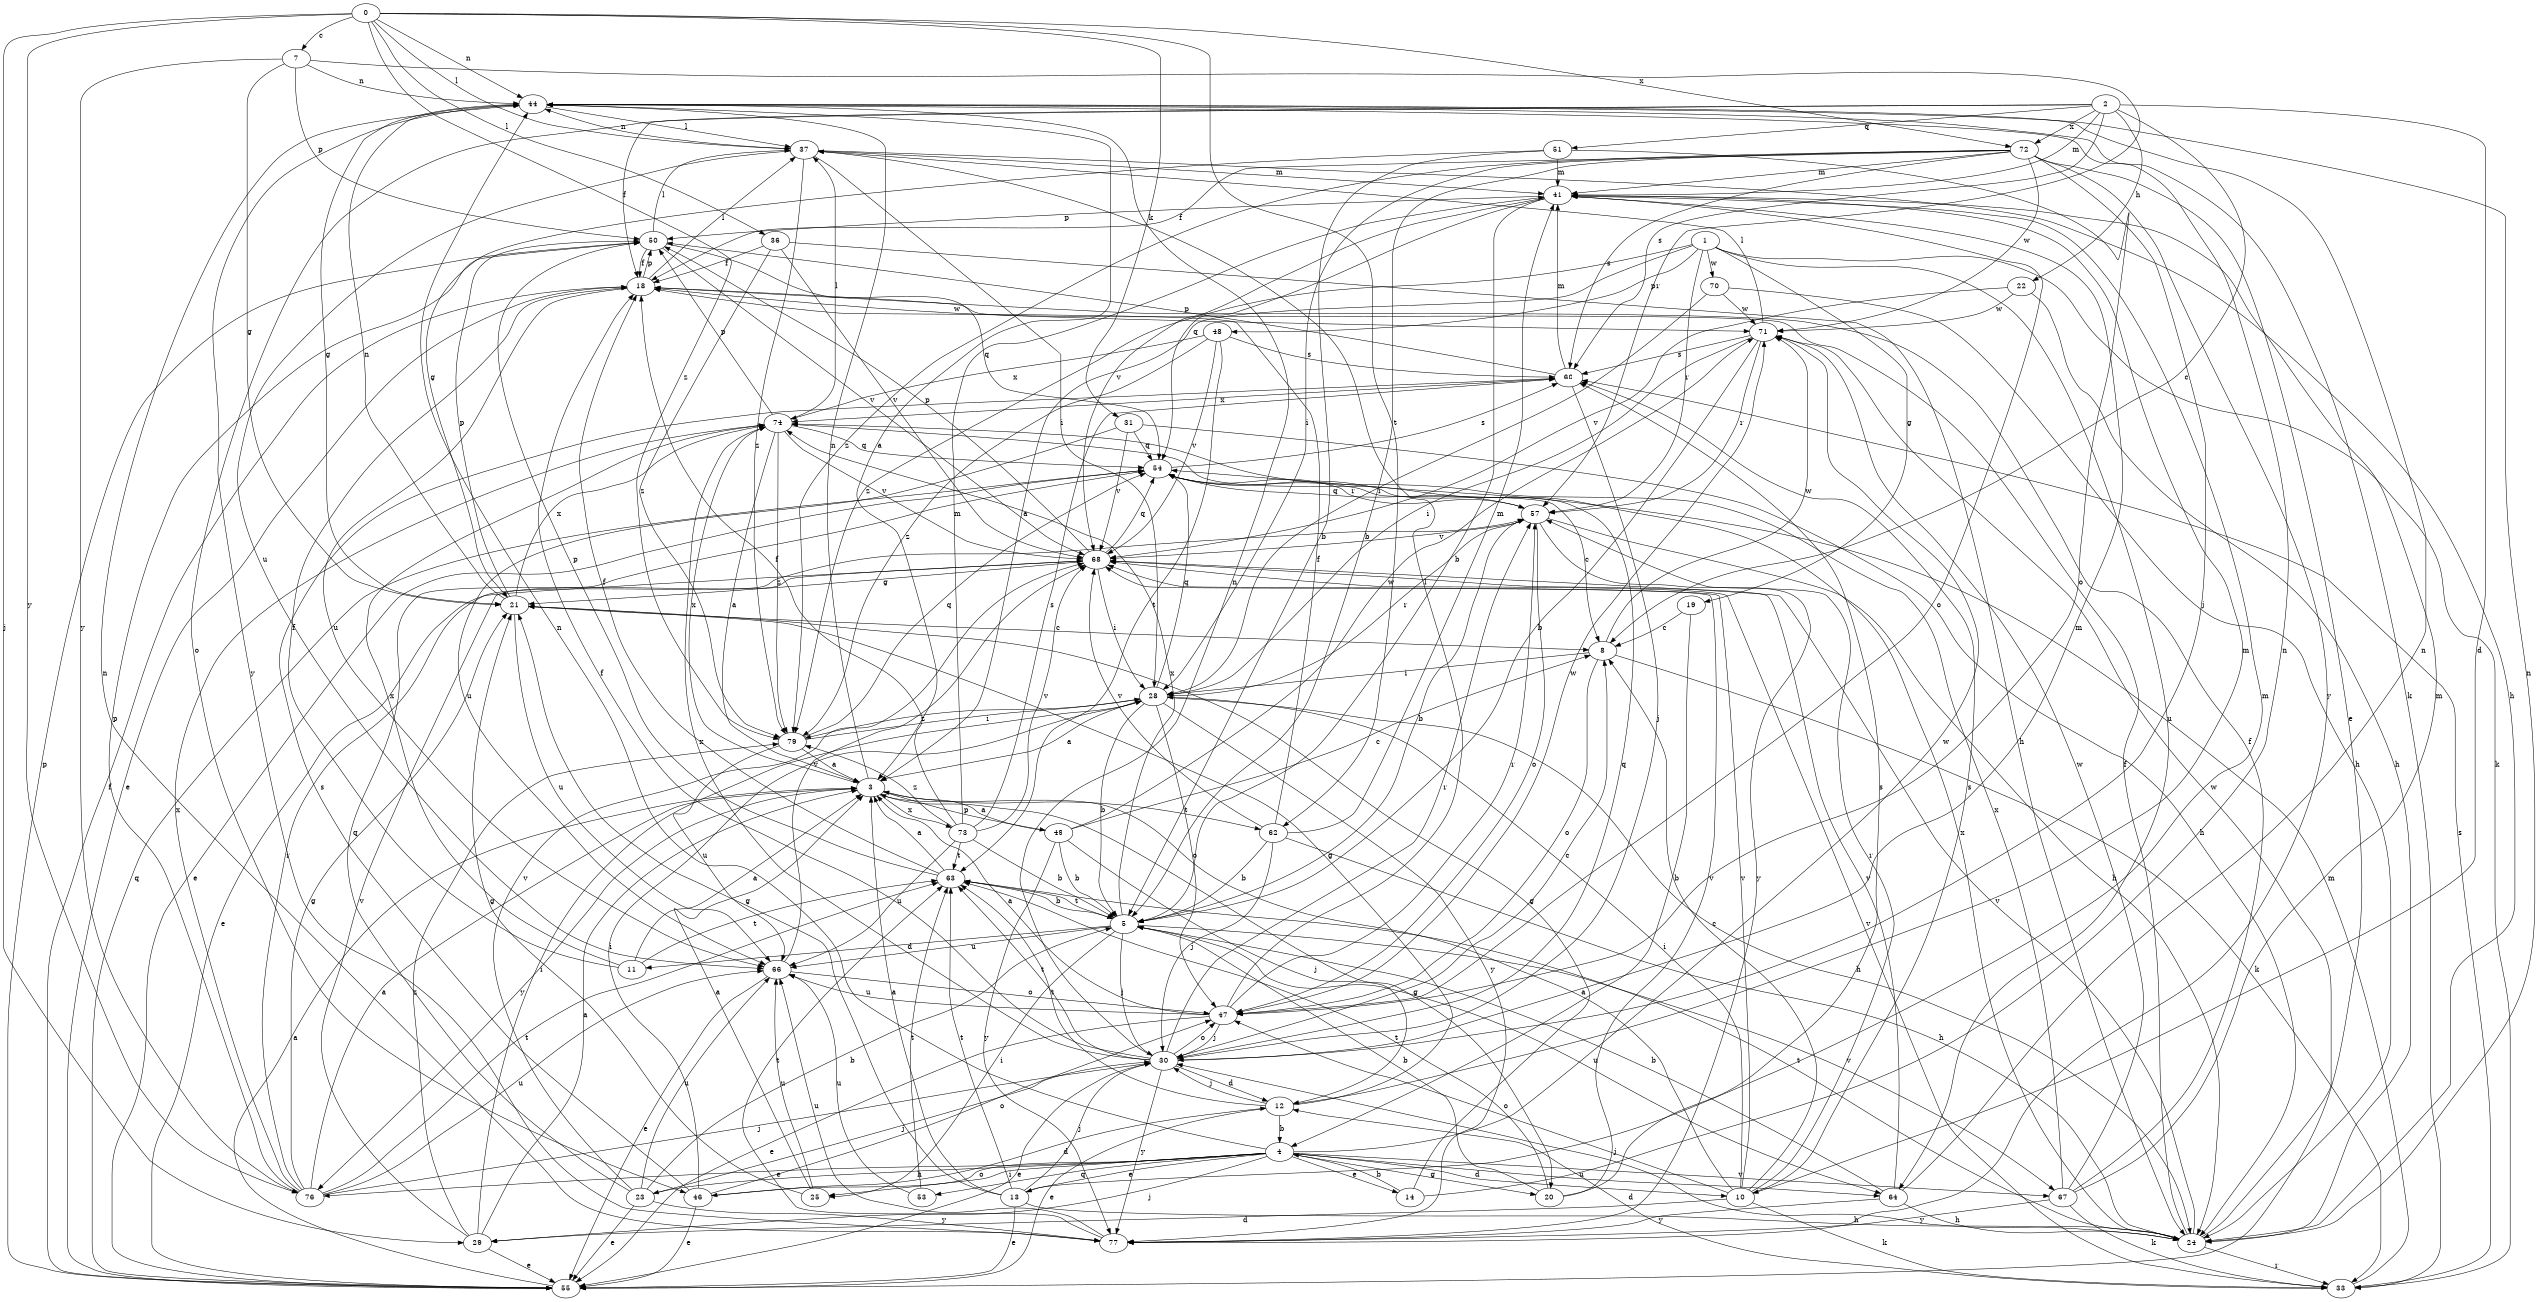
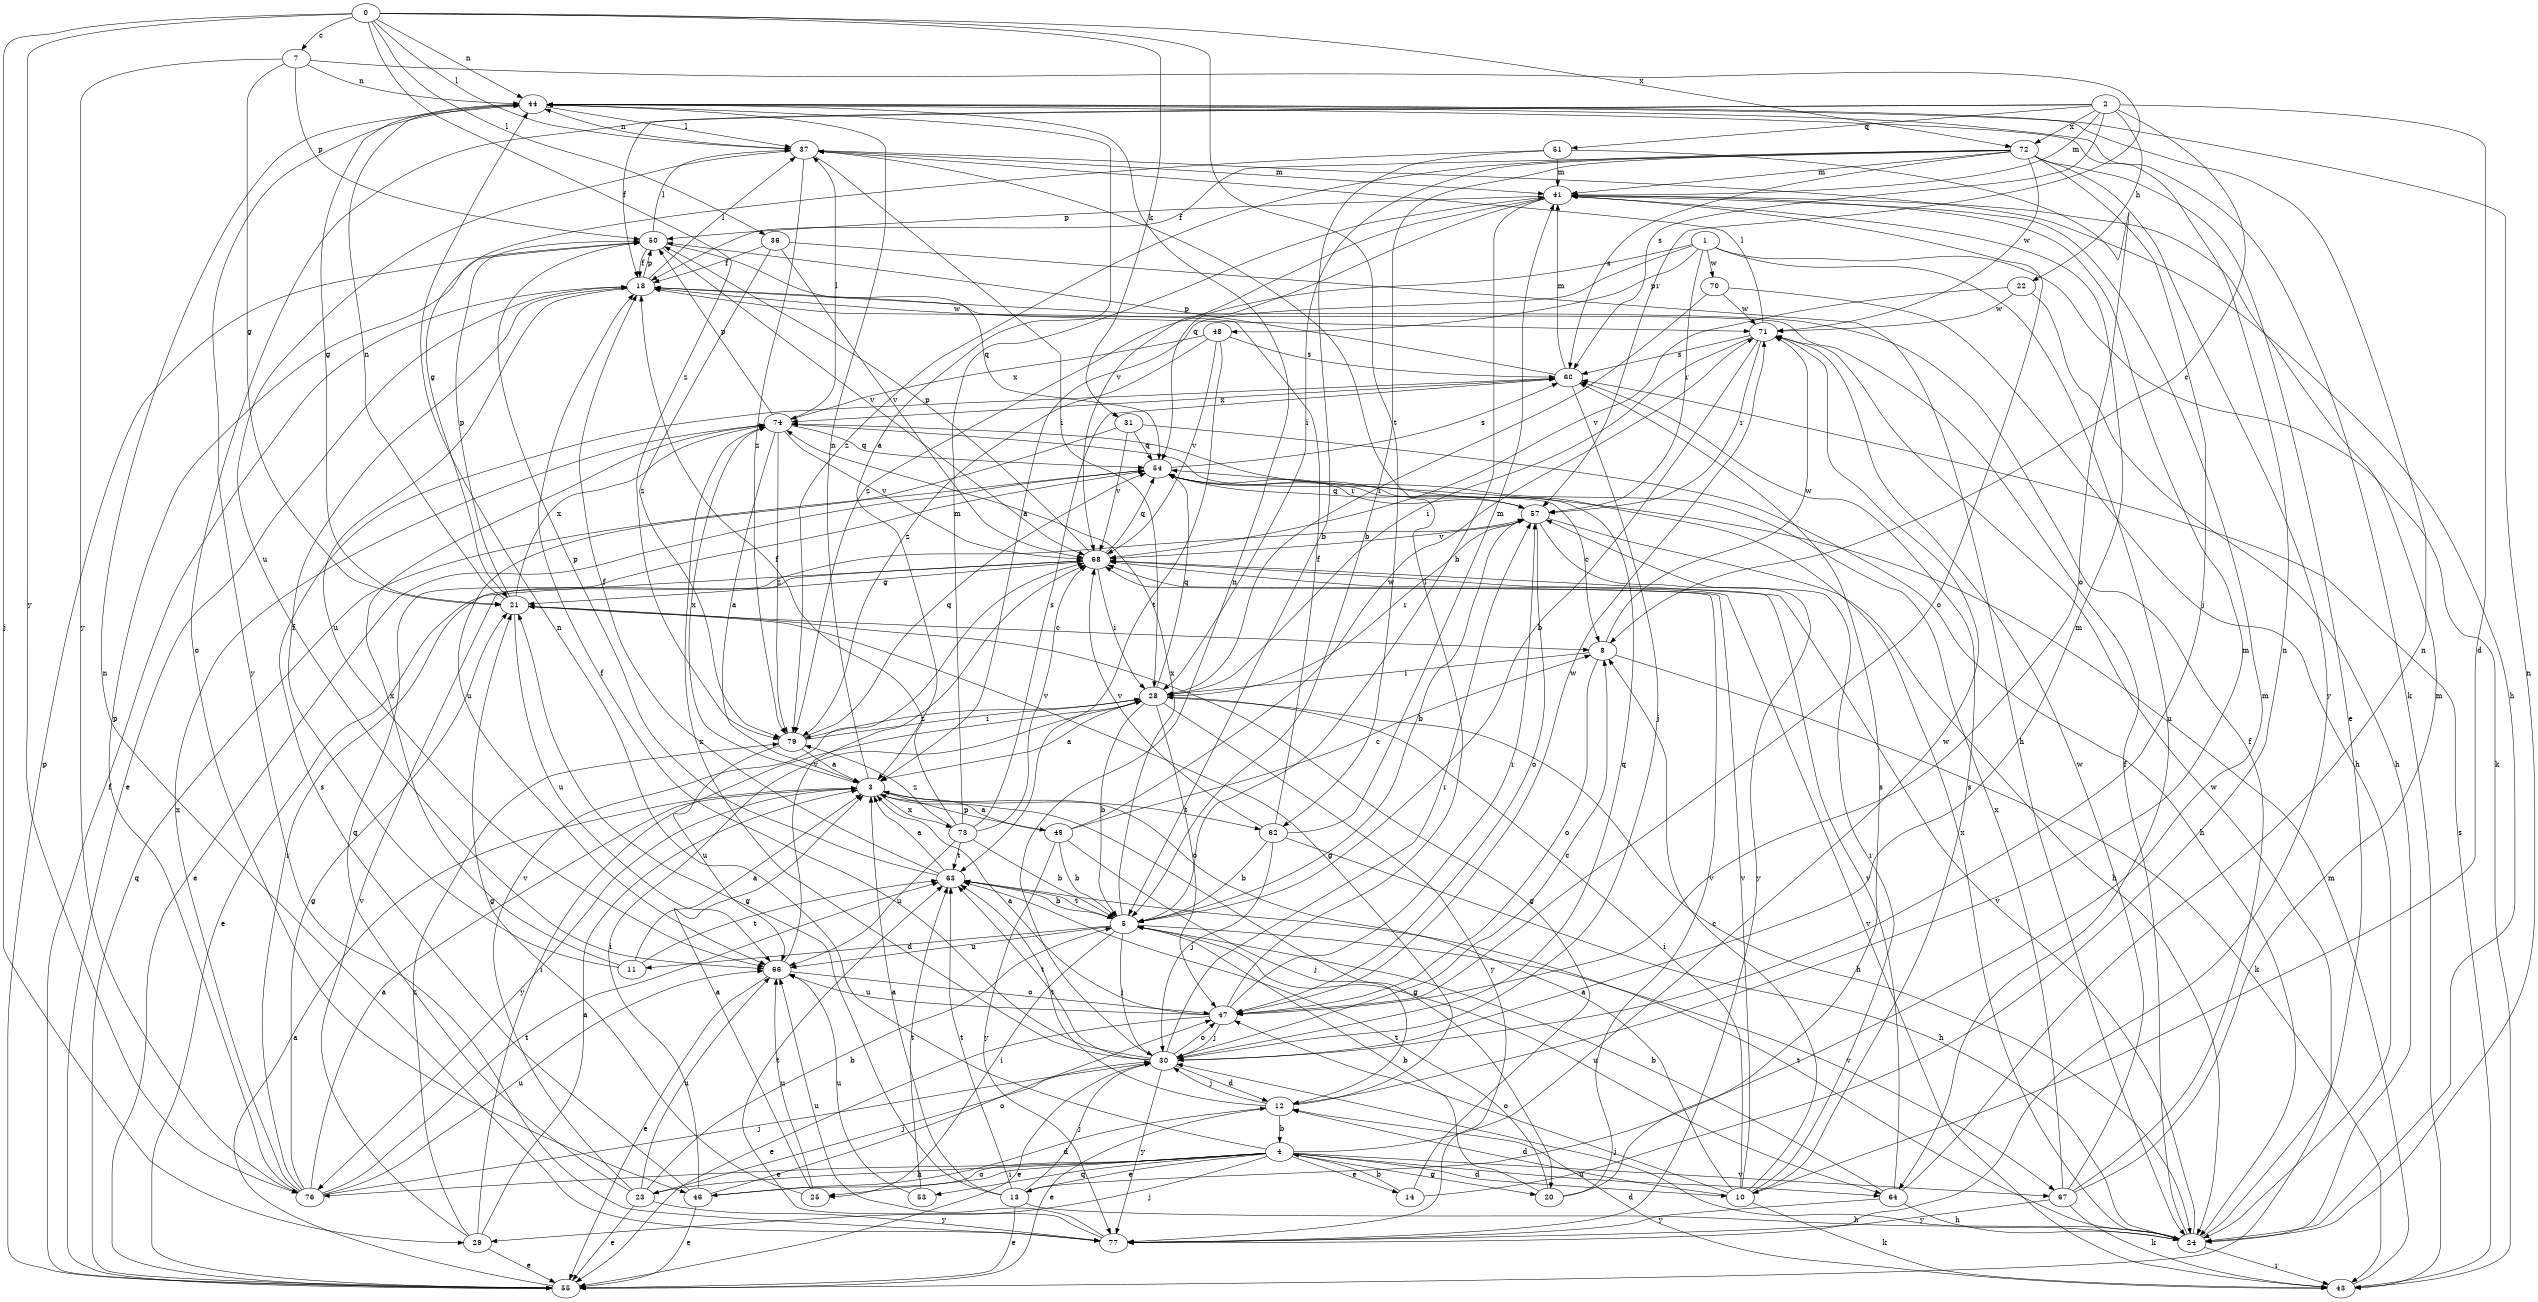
node "19": removed
edge "10" -> "29": now "10" -> "12"
node "33": label "33" -> "43"
